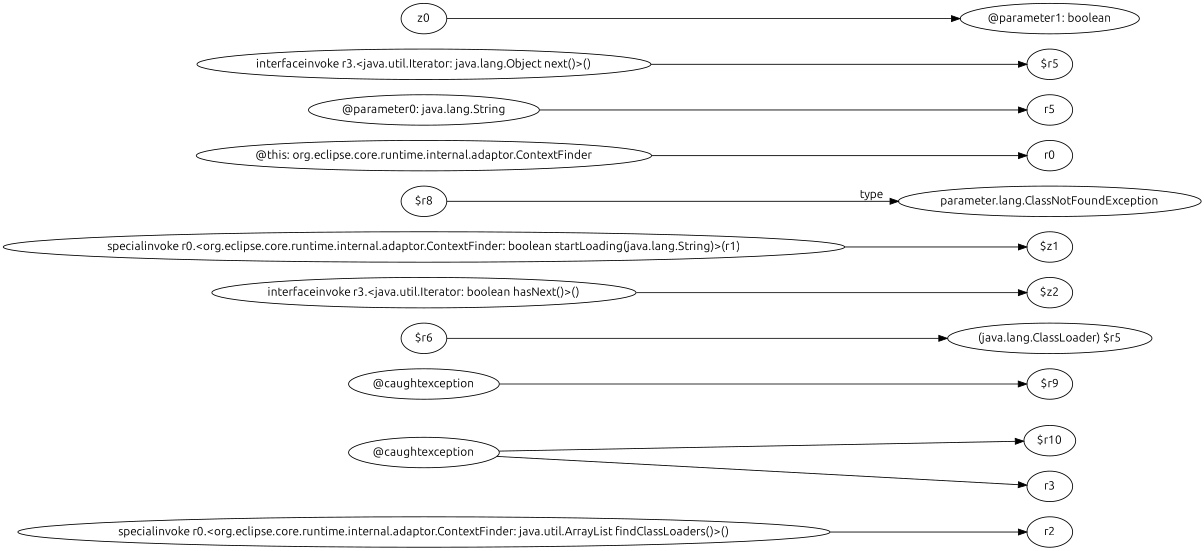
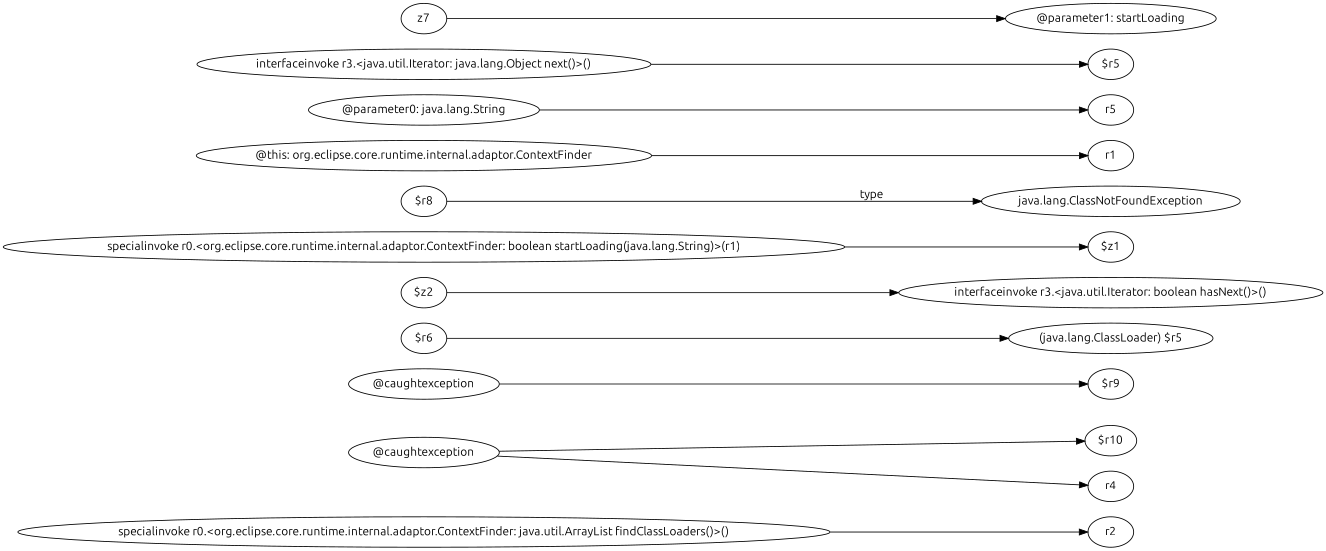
node "z0": label "z0" -> "z7"
node "@parameter1: boolean": label "@parameter1: boolean" -> "@parameter1: startLoading"
node "r0": label "r0" -> "r1"
node "parameter.lang.ClassNotFoundException": label "parameter.lang.ClassNotFoundException" -> "java.lang.ClassNotFoundException"
edge "interfaceinvoke r3.<java.util.Iterator: boolean hasNext()>()" -> "$z2": reversed
node "r3": label "r3" -> "r4"
